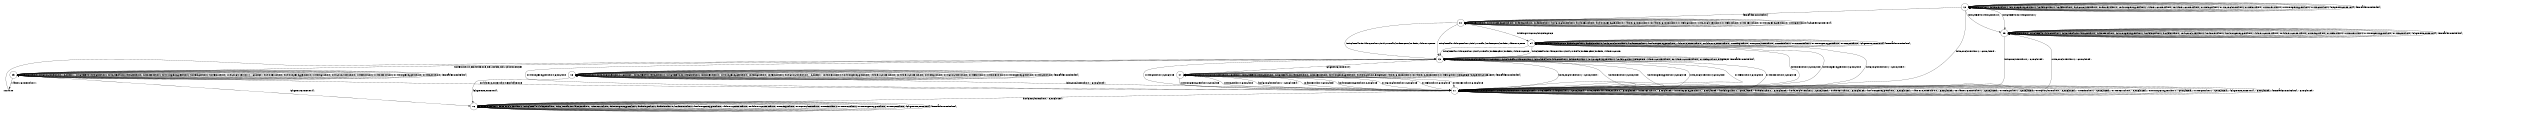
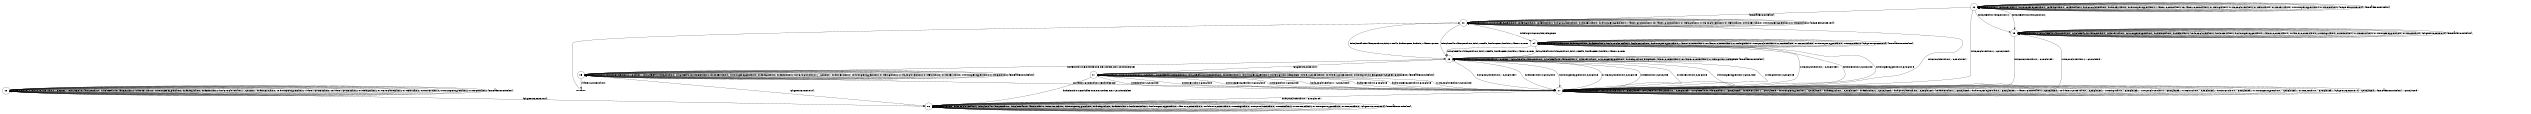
edge "__start0" -> "s3": now "__start0" -> "s0"
edge "s8" -> "s1": now "s0" -> "s1"
edge "s7" -> "s6": added, label "hndFin_short/HndshkDone,NewToken,NewSessionTicket"
